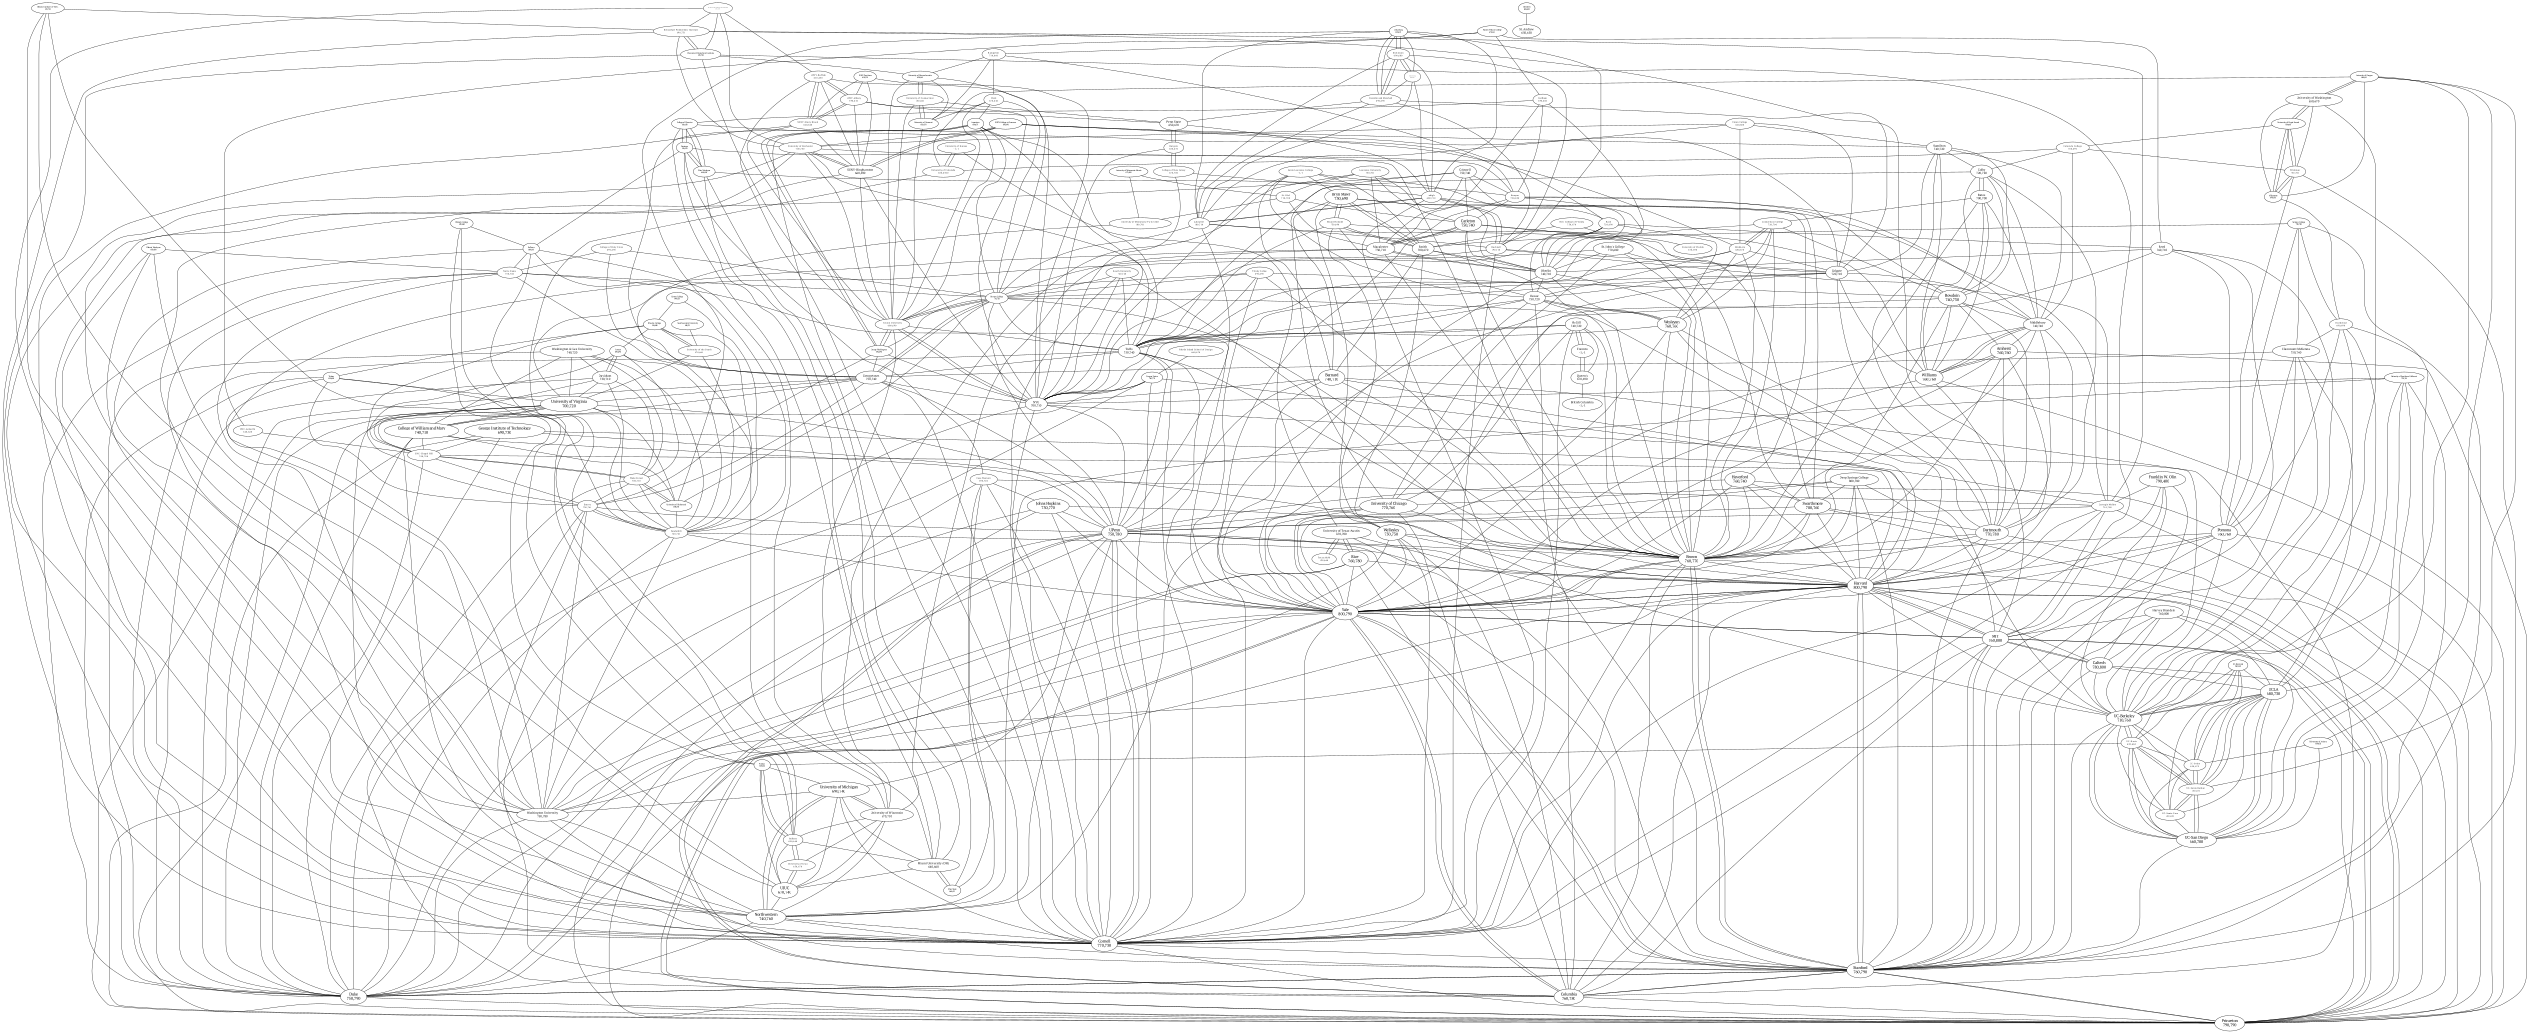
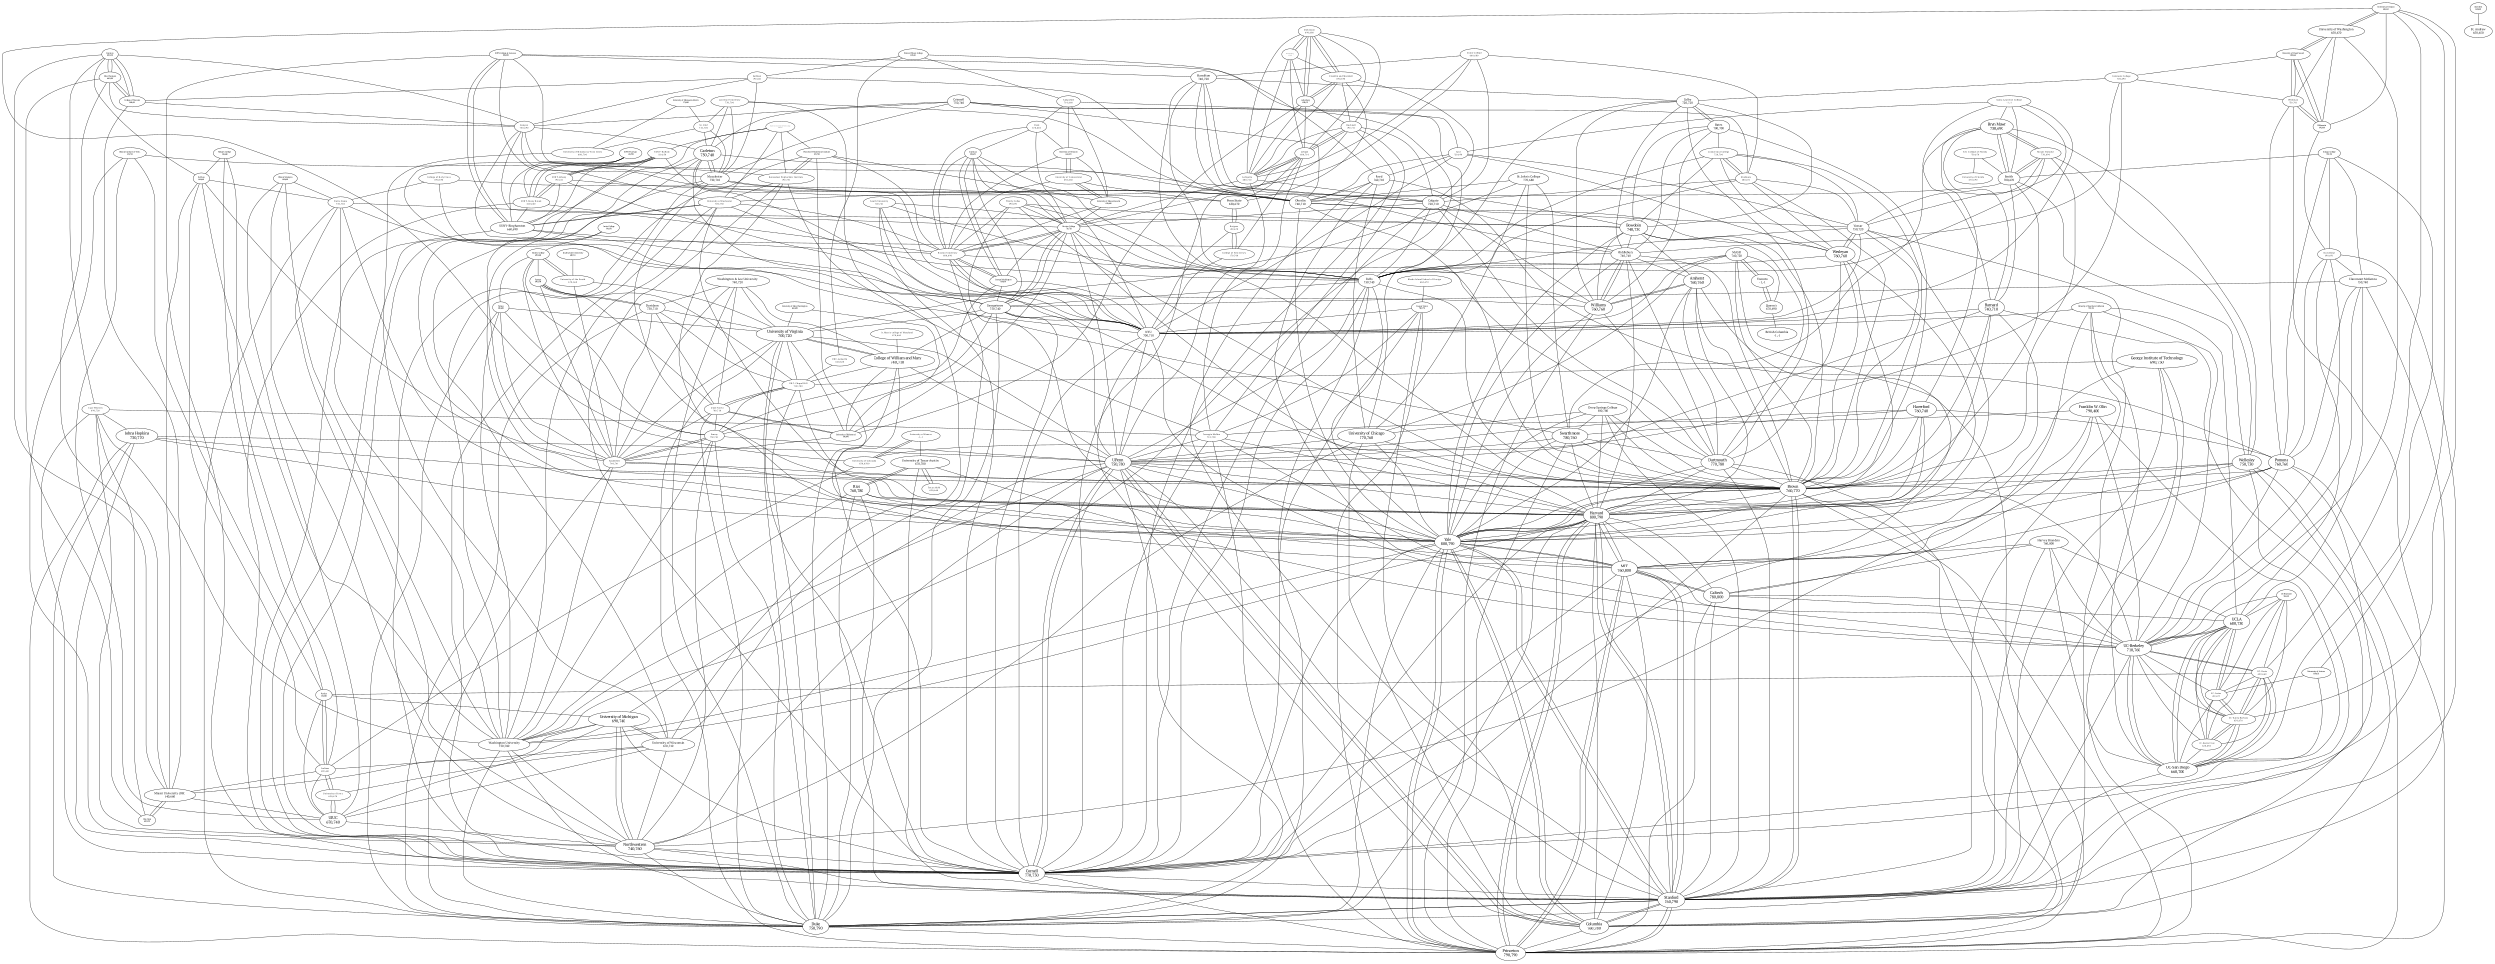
node "University of Mary Washington 660,630": added
node "St. Mary's college of Maryland 670,660": added
edge "Pomona 760,760" -- "Yale 800,790": now "Pomona 760,760" -- "MIT 760,800"
